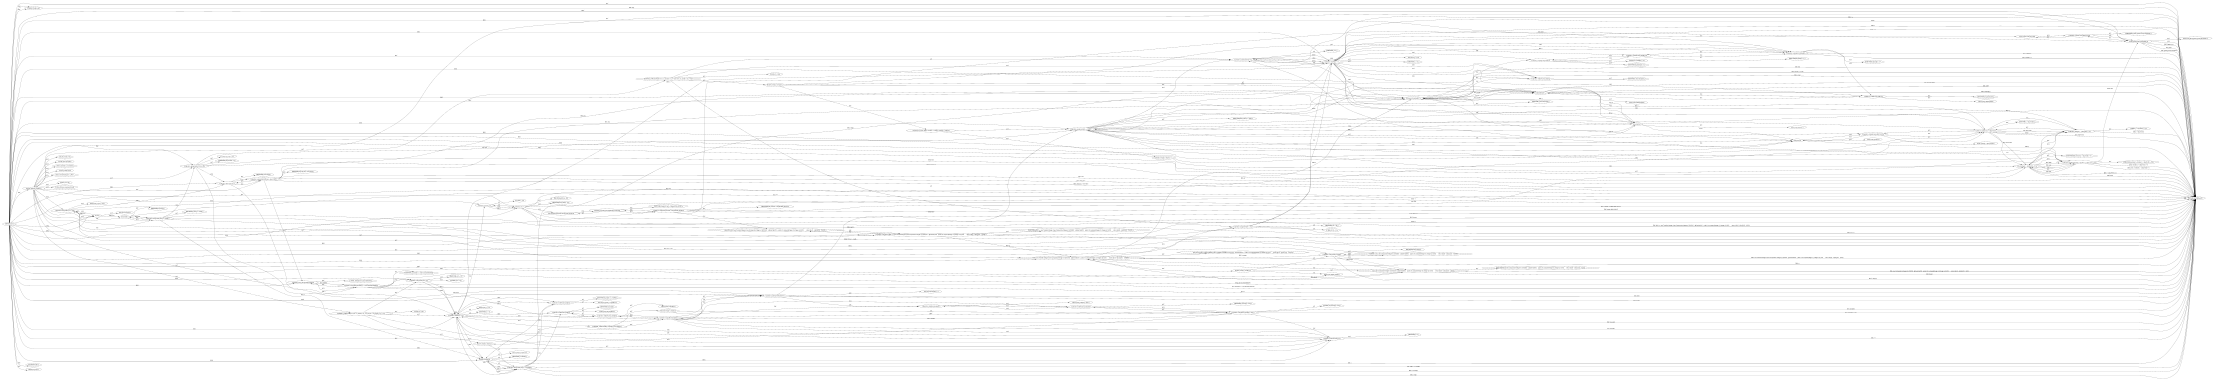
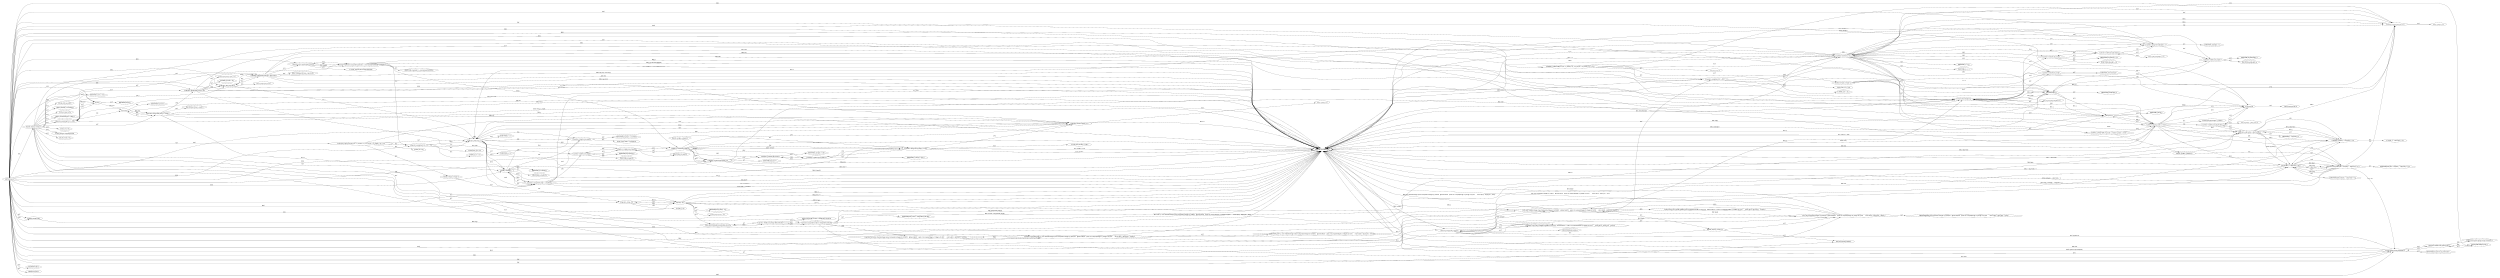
edge "(<operator>.assignment,<empty>)" -> "(METHOD_RETURN,void)": reversed
node "(CONTROL_STRUCTURE,if (!c[seq[i]]),if (!c[seq[i]]))": removed
